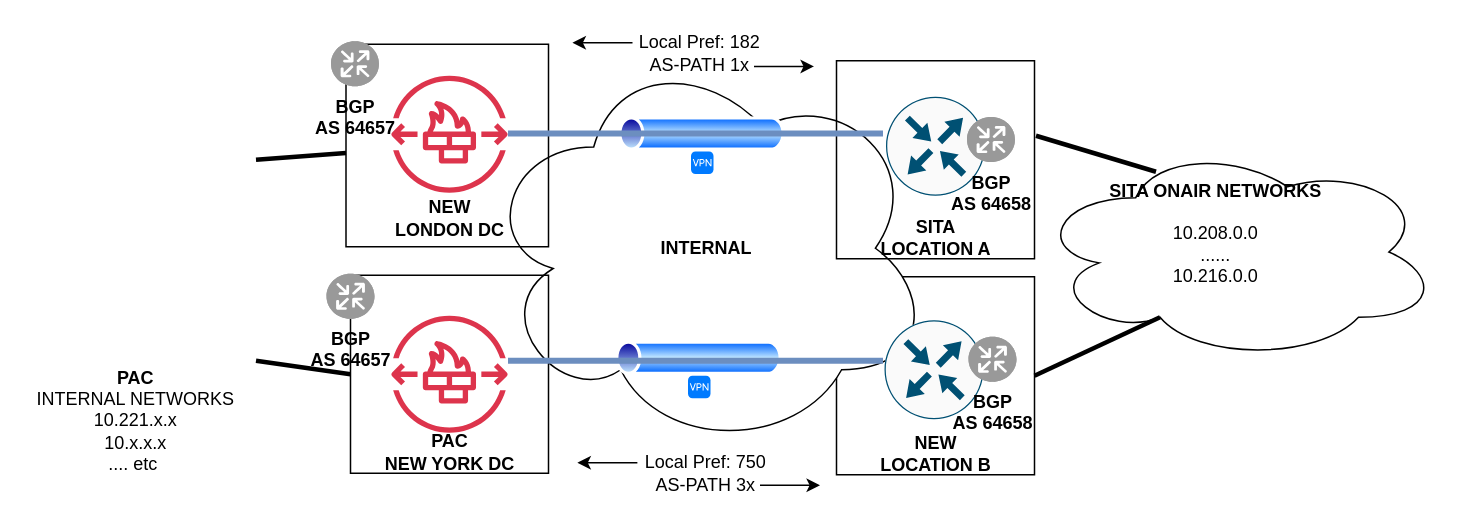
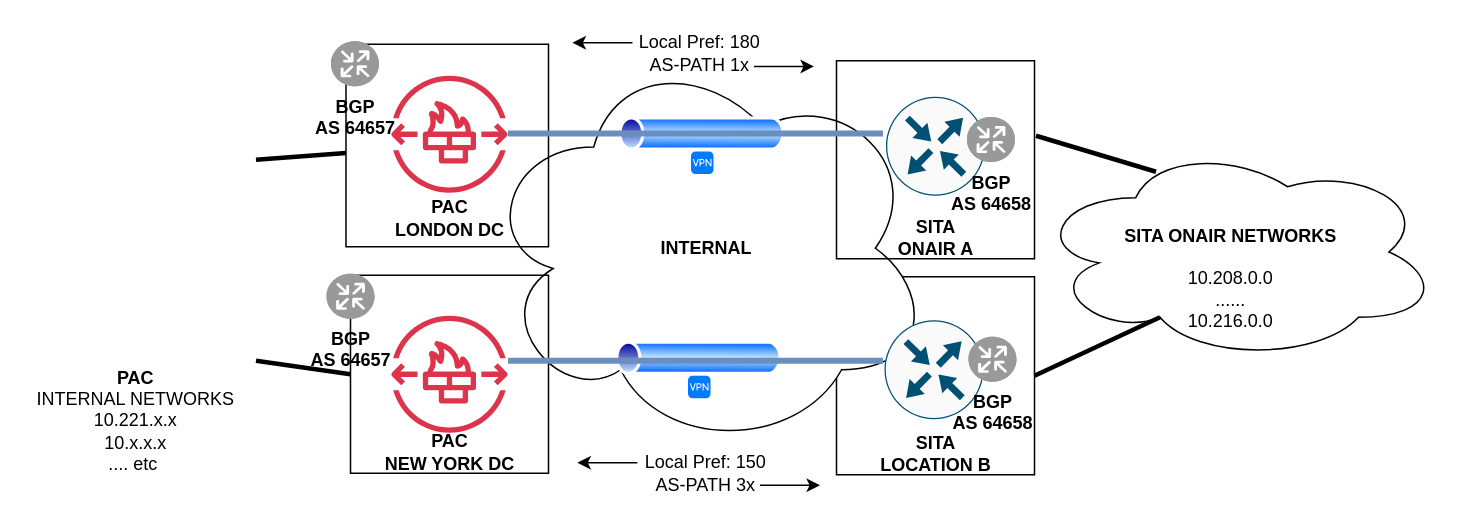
node "Local Pref: 182 AS-PATH 1x": label "Local Pref: 182 AS-PATH 1x" -> "Local Pref: 180 AS-PATH 1x"
node "NEW LONDON DC": label "NEW LONDON DC" -> "PAC LONDON DC"
node "SITA ONAIR NETWORKS 10.208.0.0 ...... 10.216.0.0": moved (1216, 233) -> (1231, 278)
node "SITA LOCATION A": label "SITA LOCATION A" -> "SITA ONAIR A"
node "NEW LOCATION B": label "NEW LOCATION B" -> "SITA LOCATION B"
node "Local Pref: 750 AS-PATH 3x": label "Local Pref: 750 AS-PATH 3x" -> "Local Pref: 150 AS-PATH 3x"
